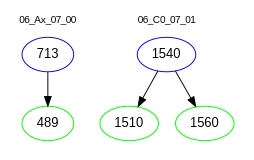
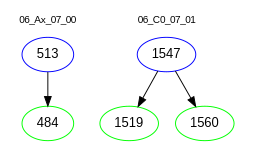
node "713": label "713" -> "513"
node "1540": label "1540" -> "1547"
node "489": label "489" -> "484"
node "1510": label "1510" -> "1519"
